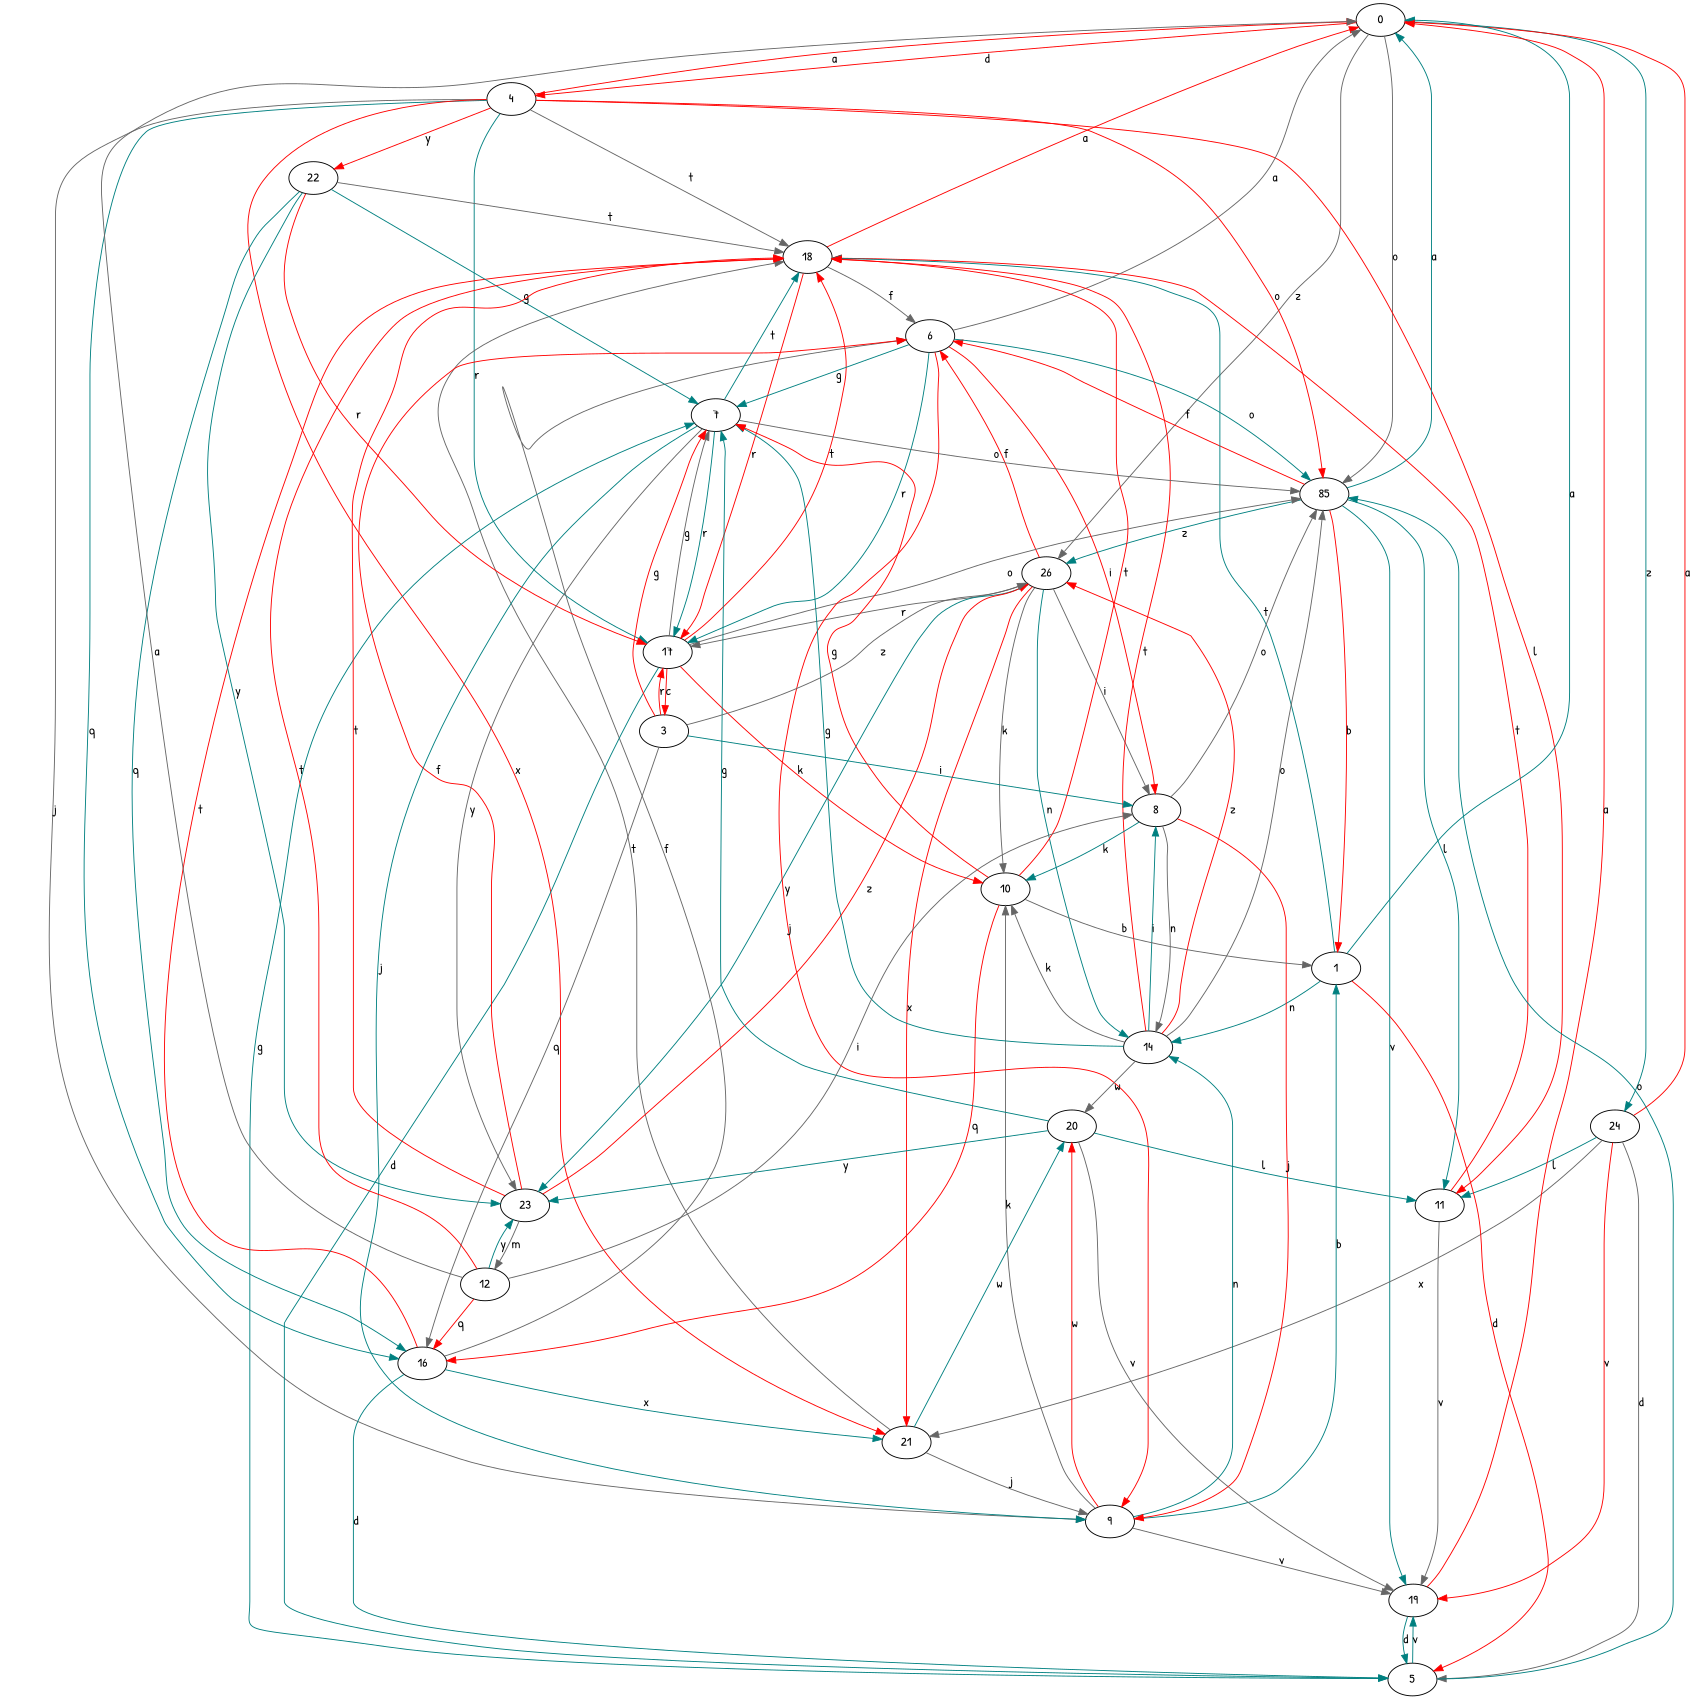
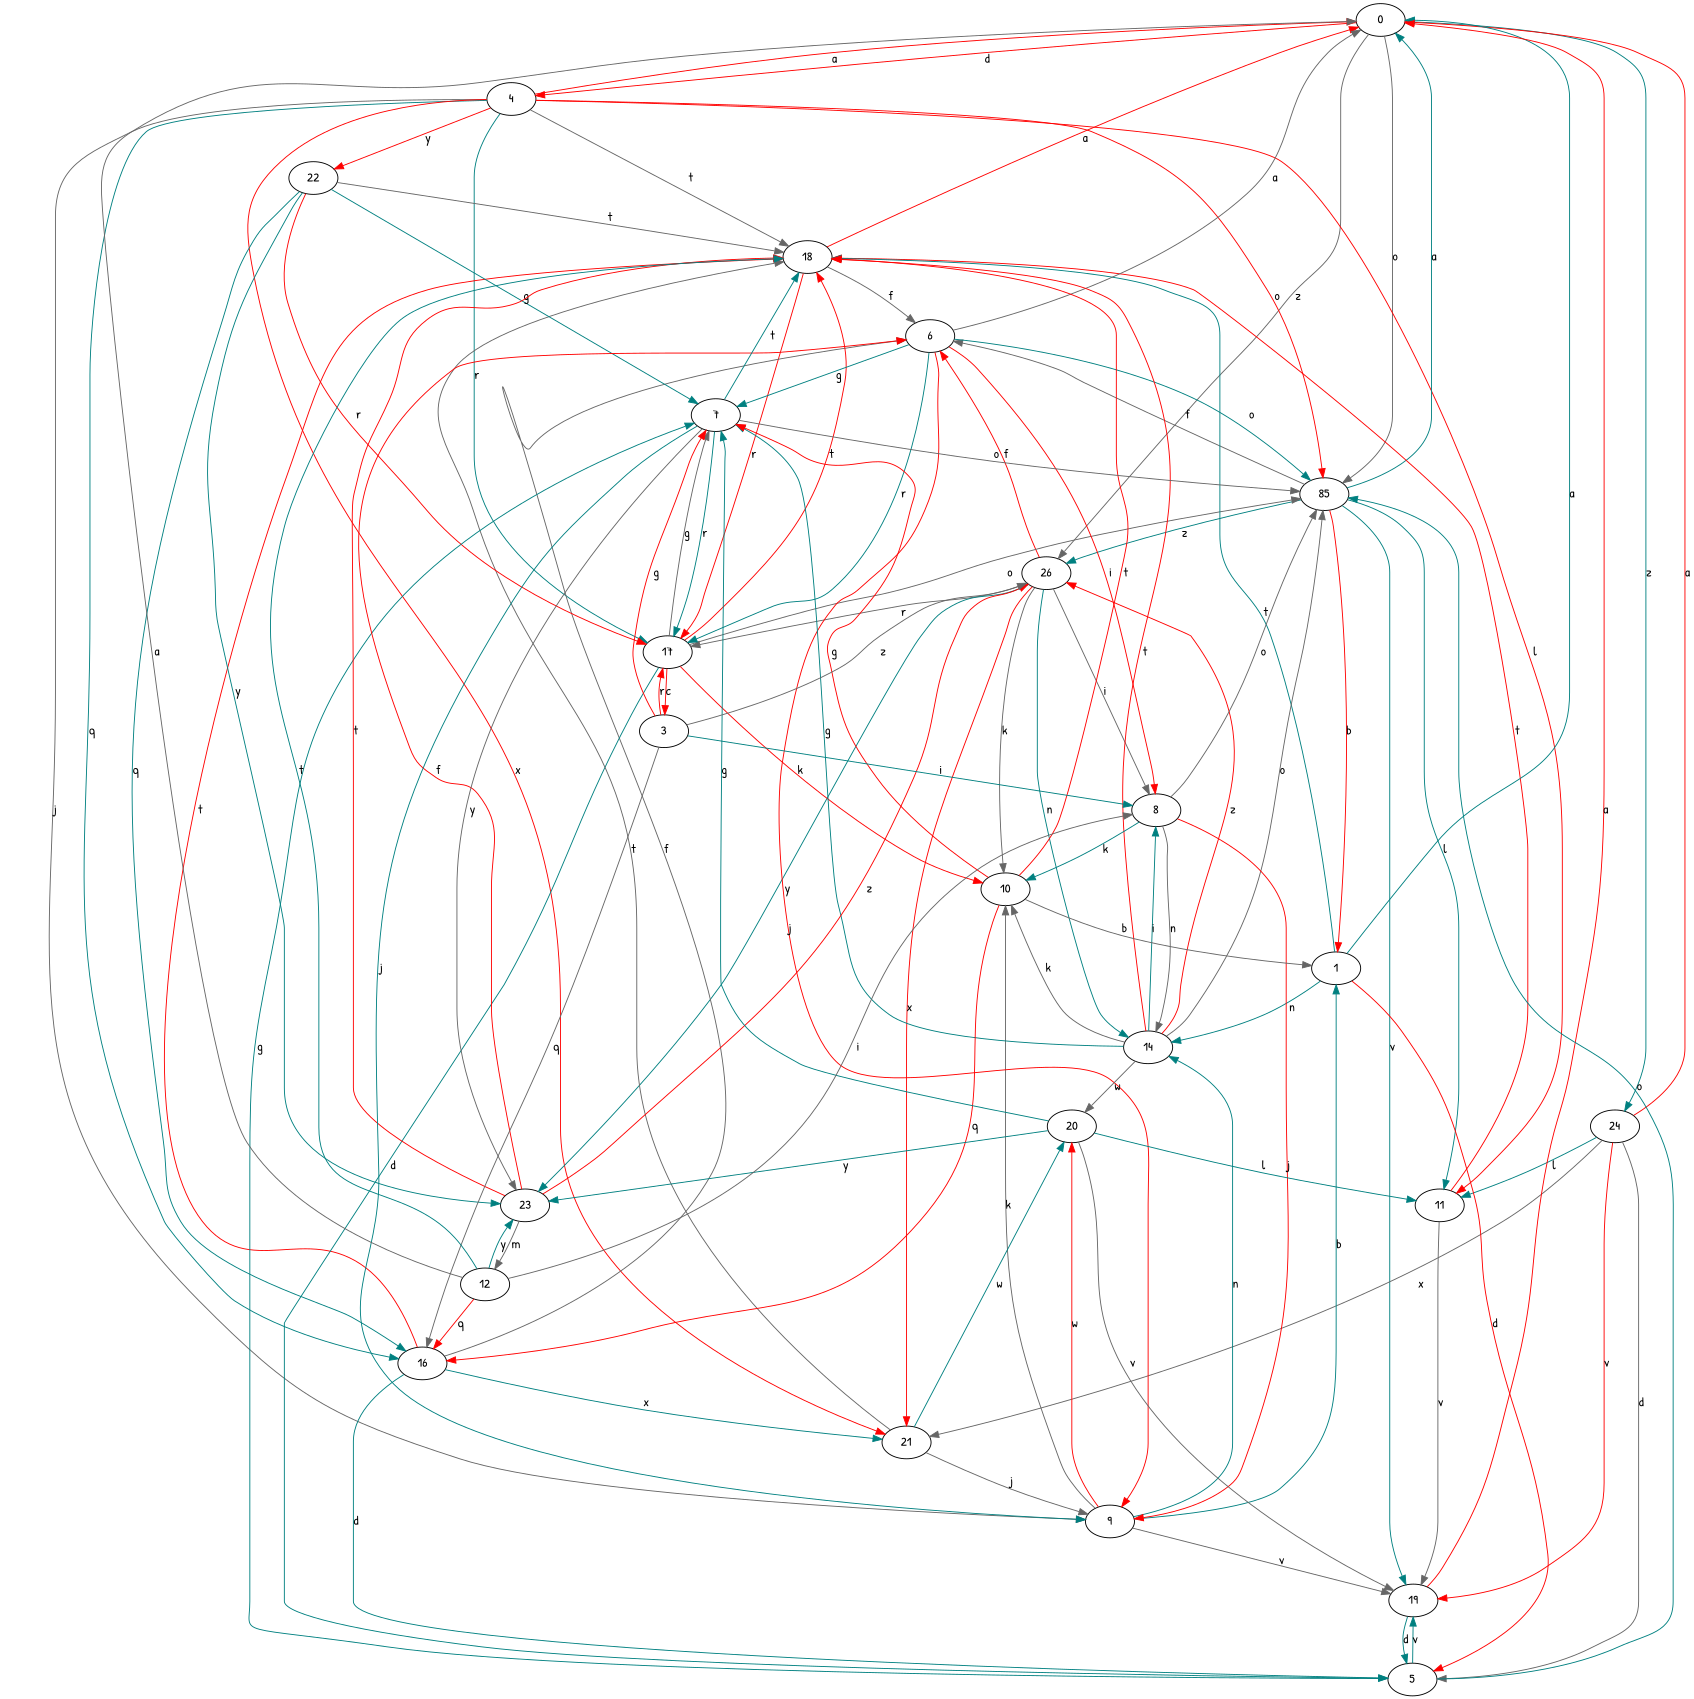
edge "85" -> "6": color red -> gray40
edge "12" -> "18": color red -> teal
